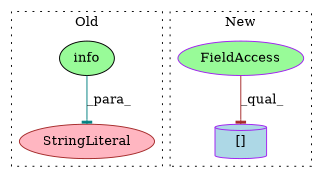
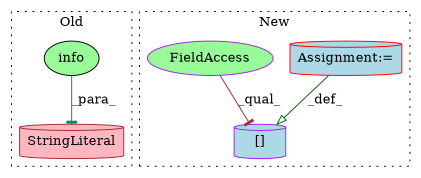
node "Assignment:=": added
node "StringLiteral": shape ellipse -> cylinder
